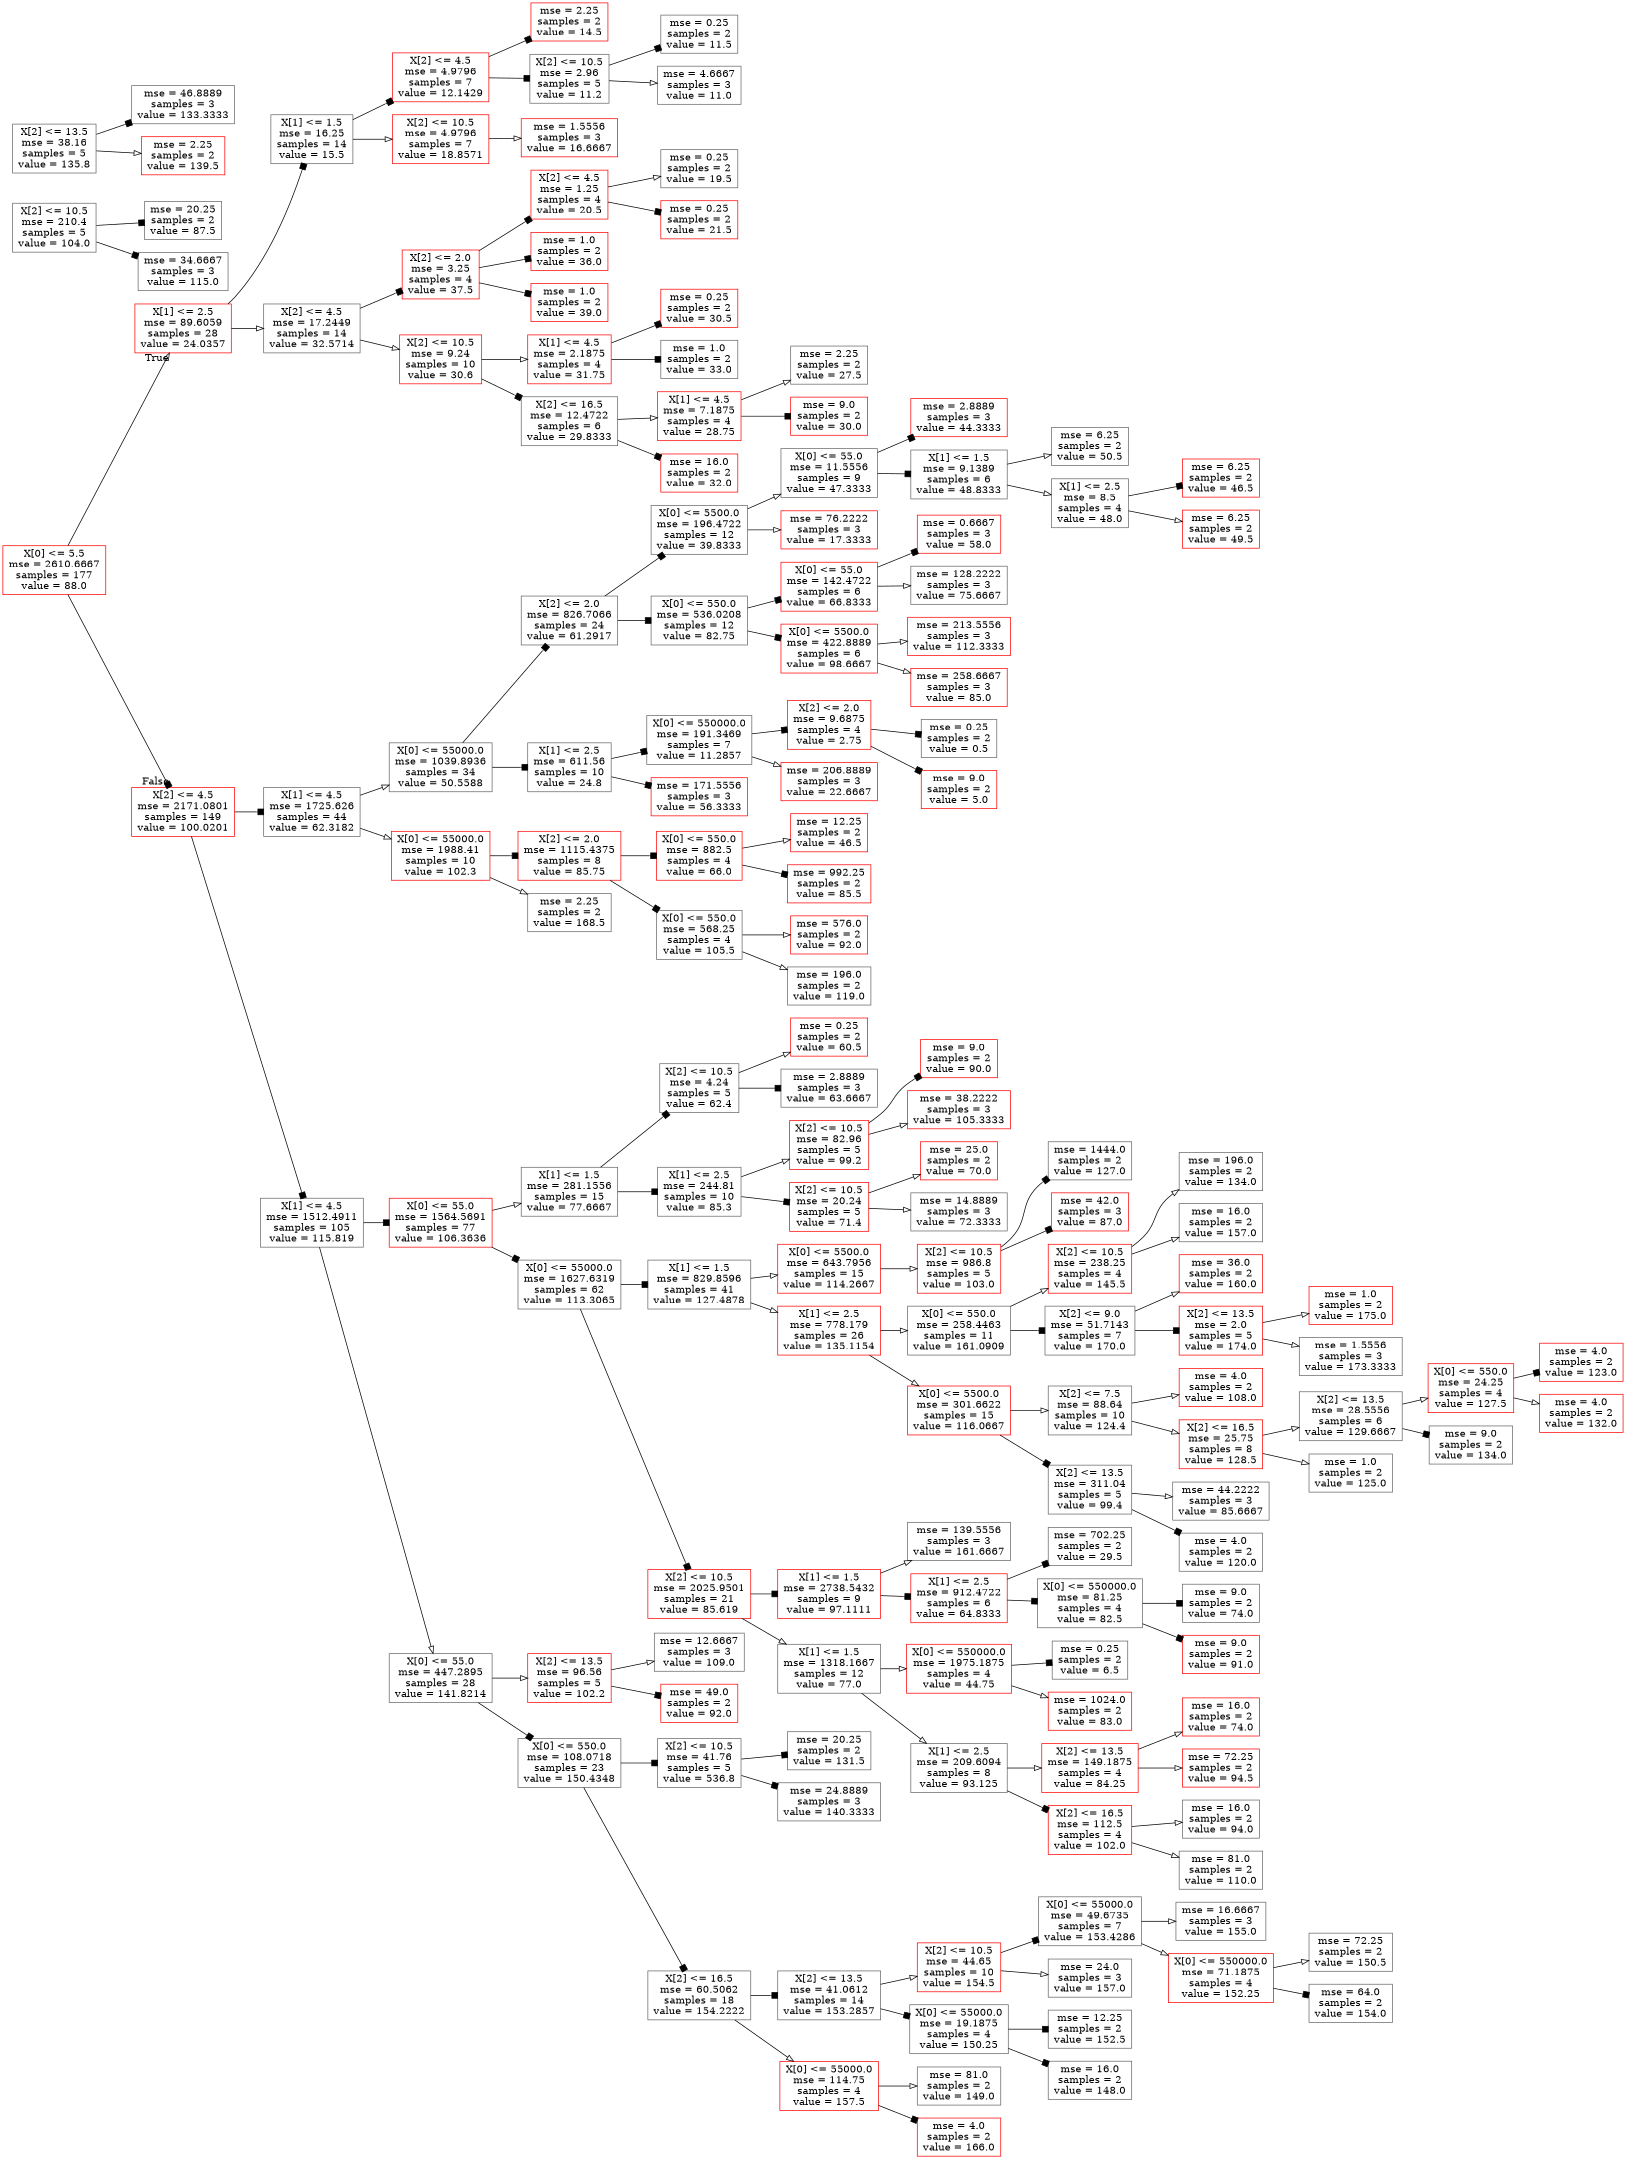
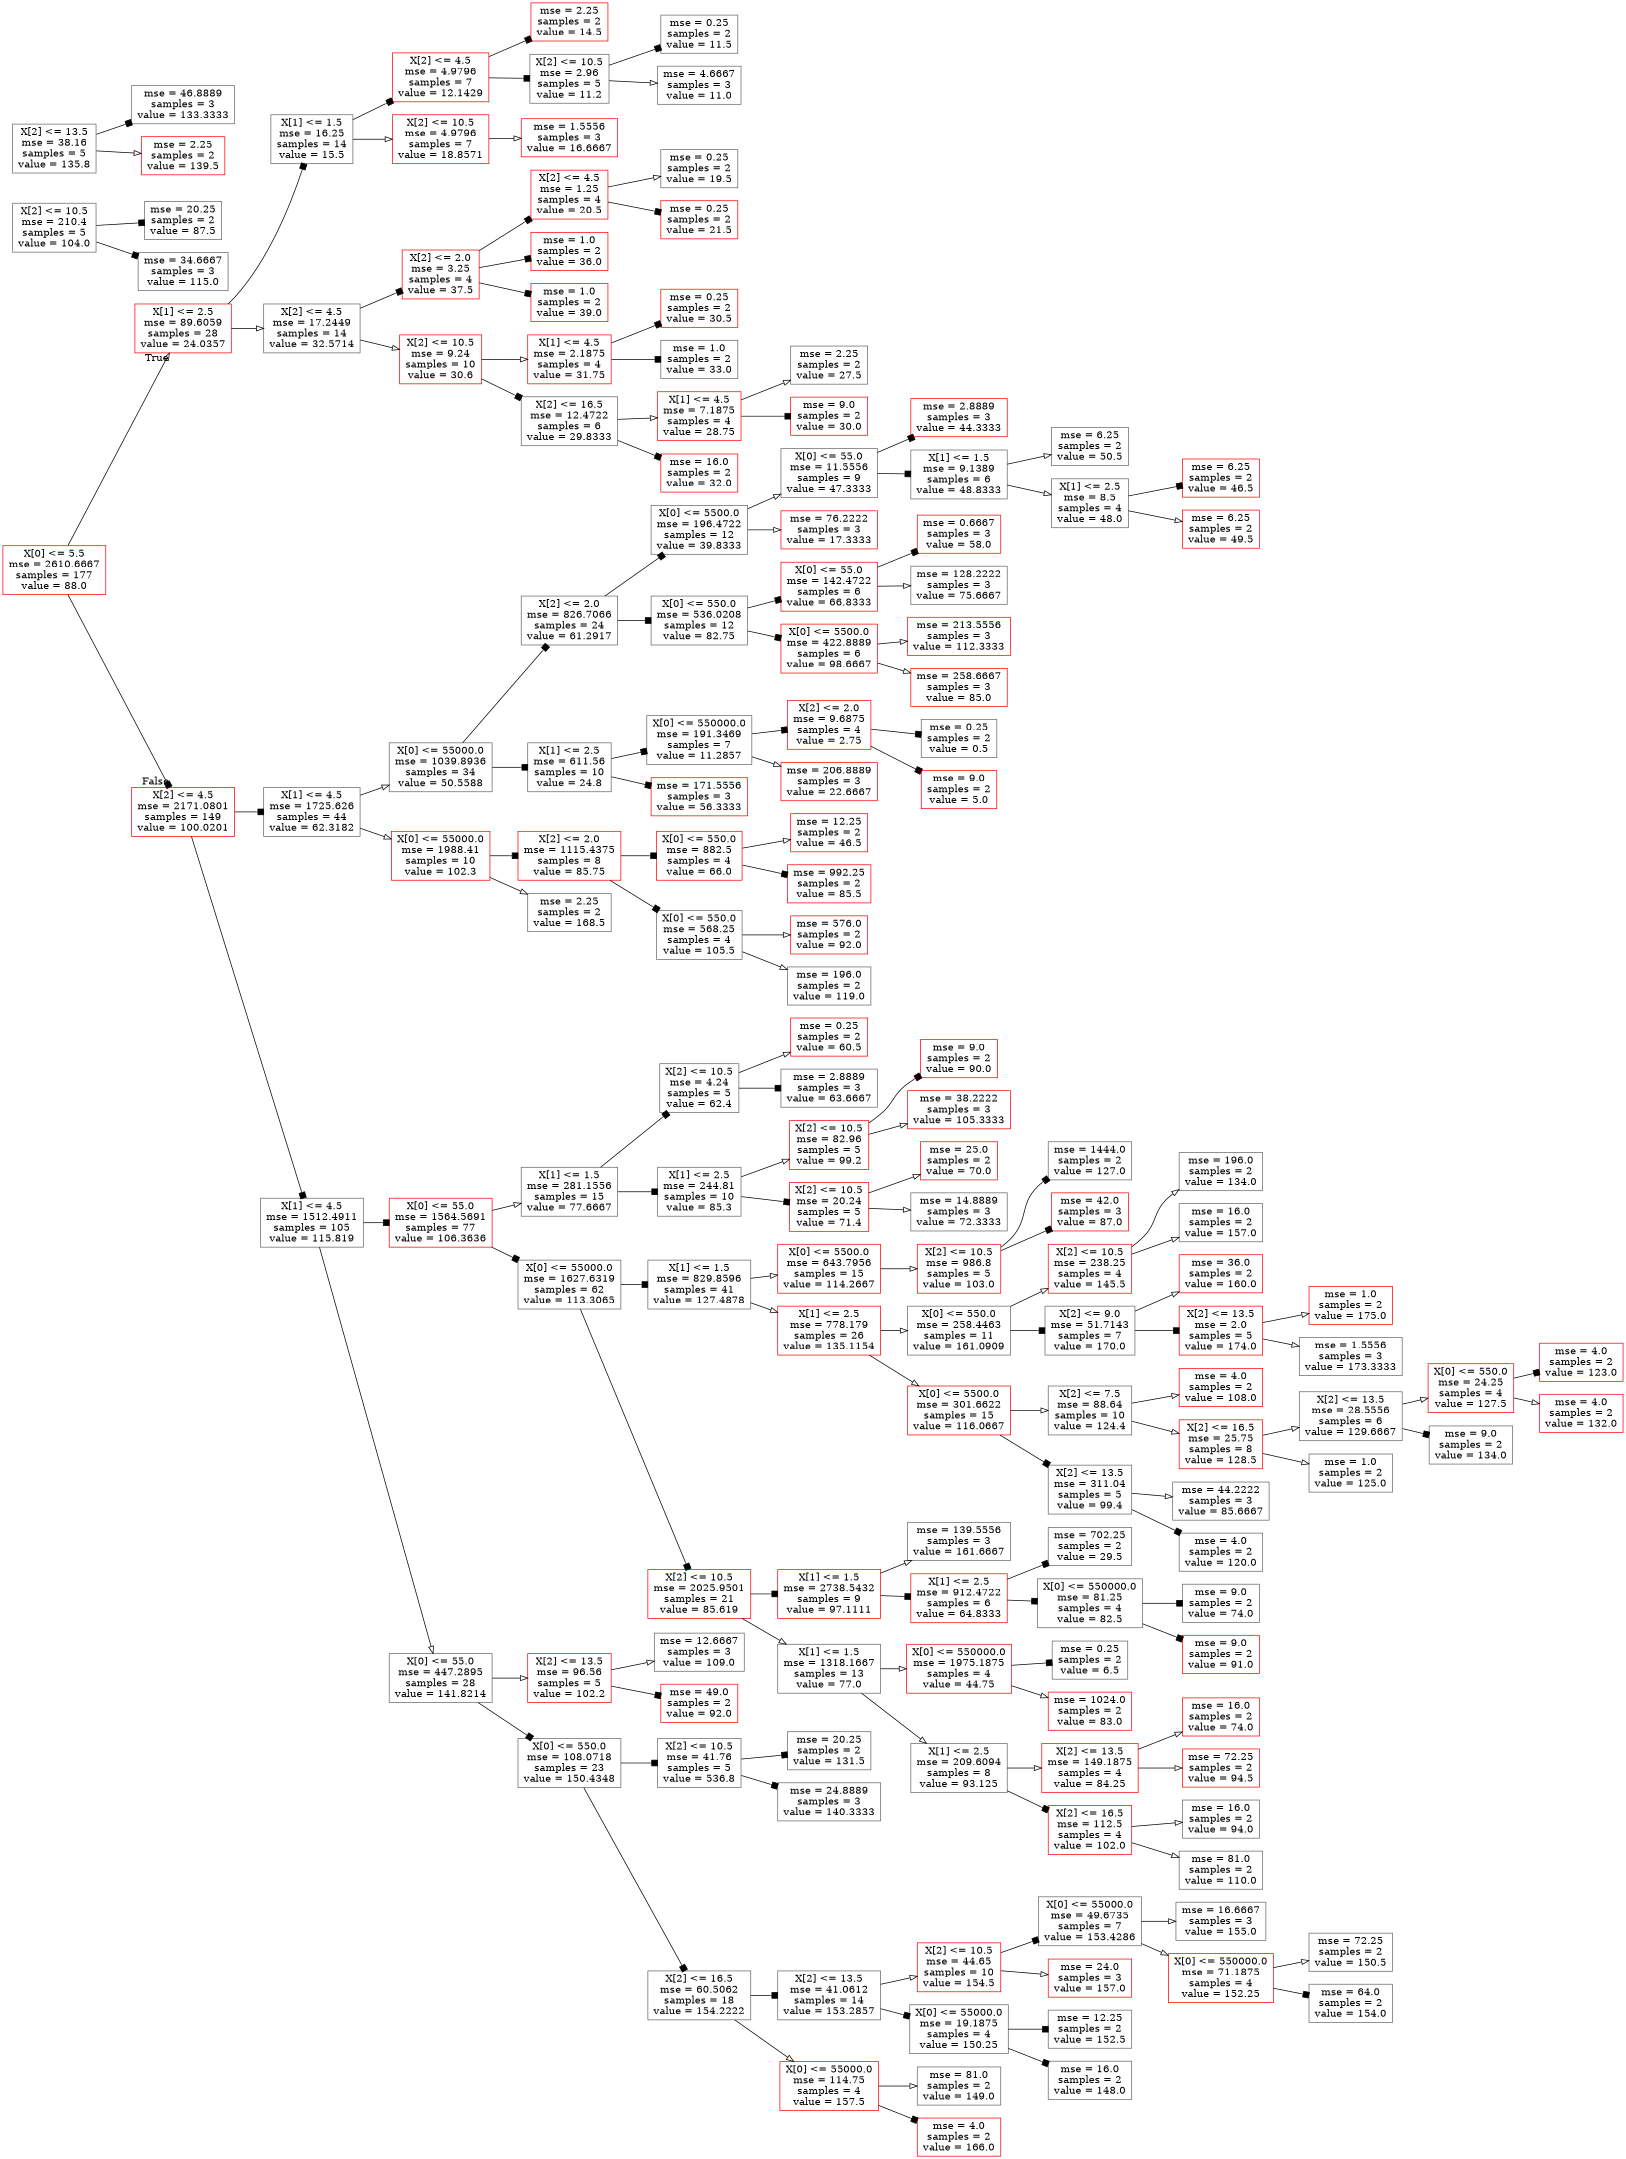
node "X[1] <= 1.5 mse = 1318.1667 samples = 12 value = 77.0": label "X[1] <= 1.5 mse = 1318.1667 samples = 12 value = 77.0" -> "X[1] <= 1.5 mse = 1318.1667 samples = 13 value = 77.0"
node "mse = 24.0 samples = 3 value = 157.0": color gray40 -> red
